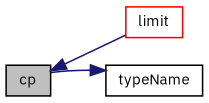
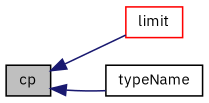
edge "cp" -> "typeName": reversed
